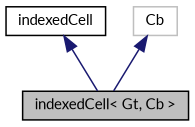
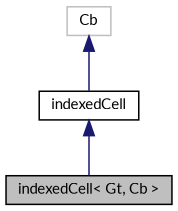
edge "indexedCell< Gt, Cb >" -> "Cb": now "indexedCell" -> "Cb"
